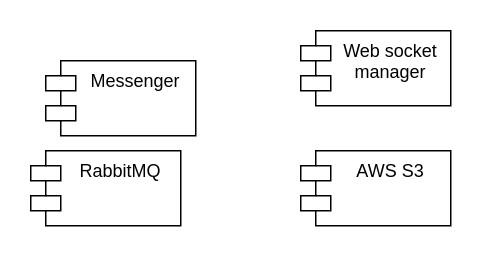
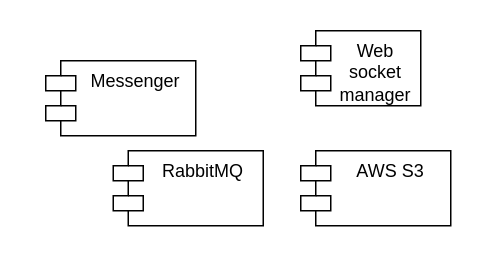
node "Web socket manager": size 150x75 -> 120x75
node "RabbitMQ": moved (106, 188) -> (188, 188)
